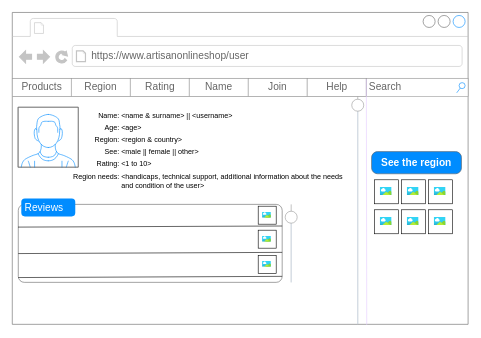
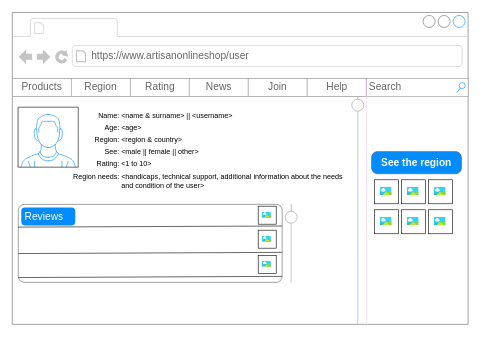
node "Name": label "Name" -> "News"
node "Reviews": moved (48, 207) -> (48, 216)
